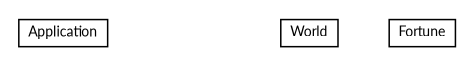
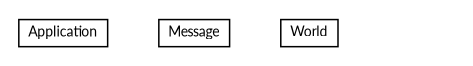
node "Message": added
node "Fortune": removed
